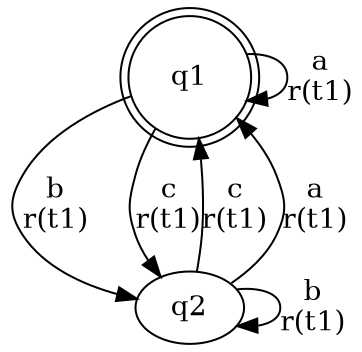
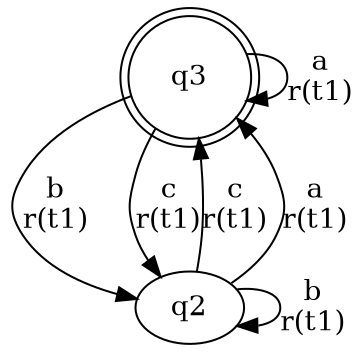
node "q1": label "q1" -> "q3"
